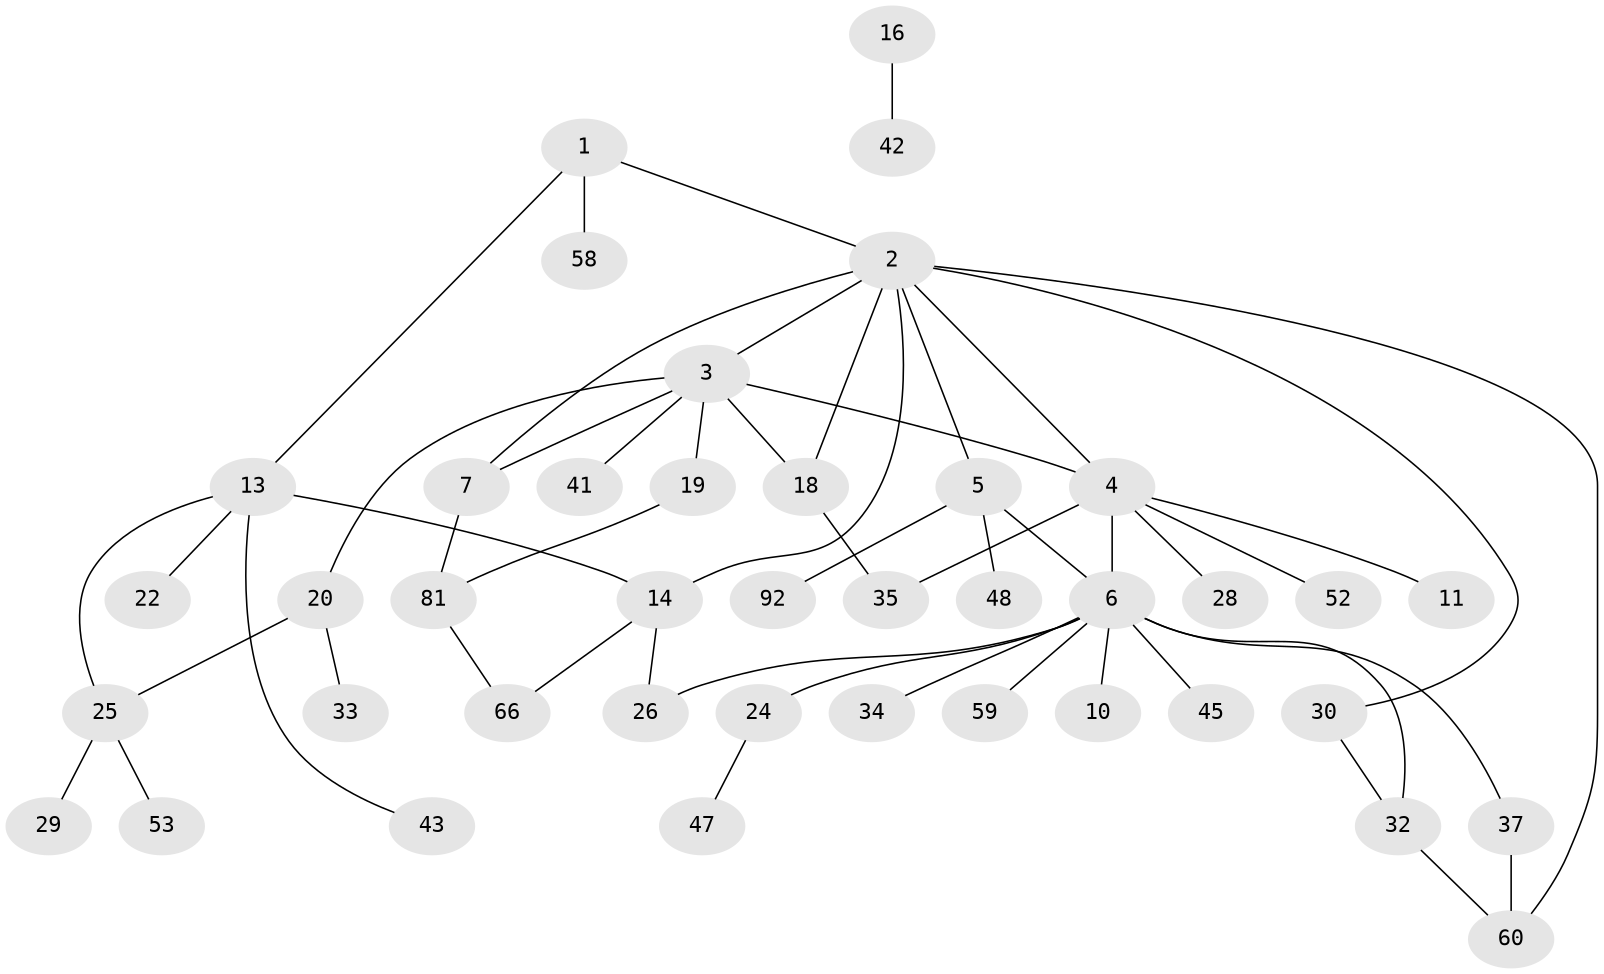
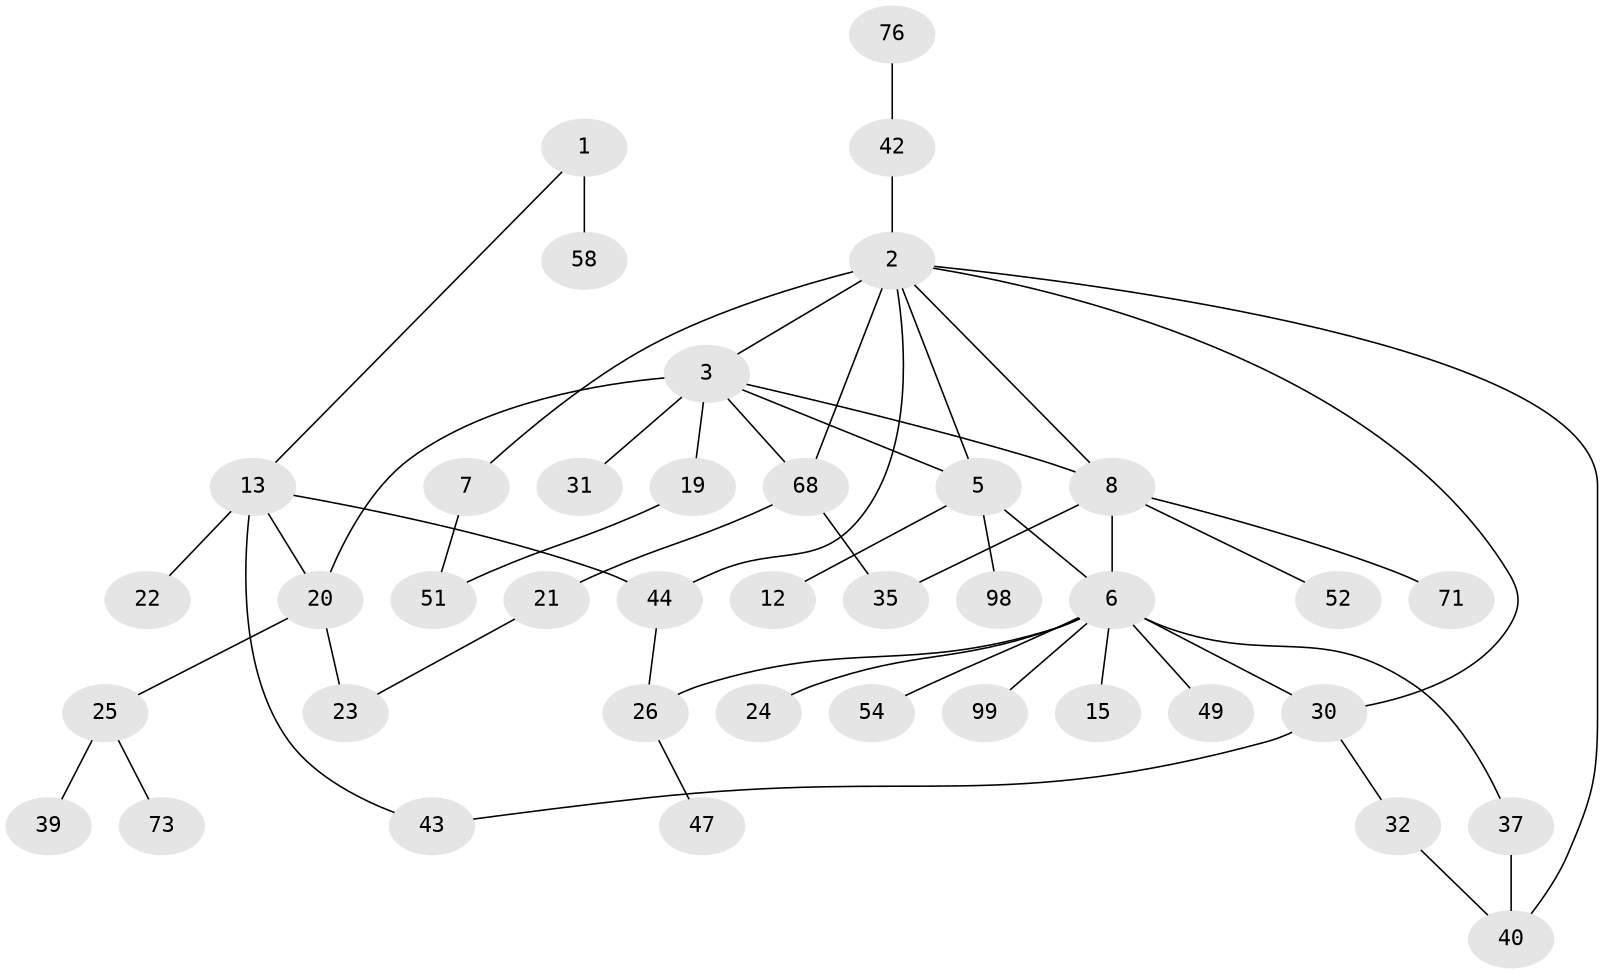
node "16": label "16" -> "76"
edge "1" -- "2": now "42" -- "2"
edge "3" -- "7": now "3" -- "5"
node "41": label "41" -> "31"
node "18": label "18" -> "68"
node "4": label "4" -> "8"
edge "13" -- "25": now "13" -- "20"
node "81": label "81" -> "51"
node "21": added
node "14": label "14" -> "44"
node "92": label "92" -> "12"
node "48": label "48" -> "98"
node "28": removed
node "11": label "11" -> "71"
edge "6" -- "32": now "6" -- "30"
node "33": label "33" -> "23"
node "66": removed
node "34": label "34" -> "54"
node "59": label "59" -> "99"
node "10": label "10" -> "15"
node "45": label "45" -> "49"
edge "24" -- "47": now "26" -- "47"
edge "30" -- "43": added
node "29": label "29" -> "39"
node "53": label "53" -> "73"
node "60": label "60" -> "40"
